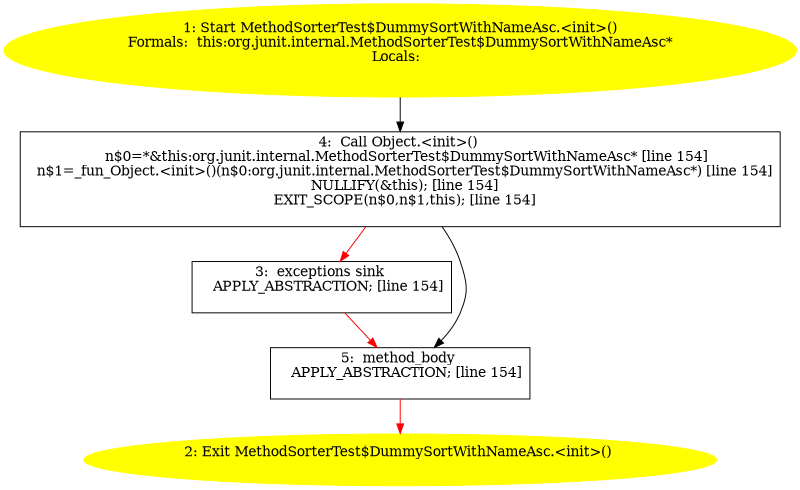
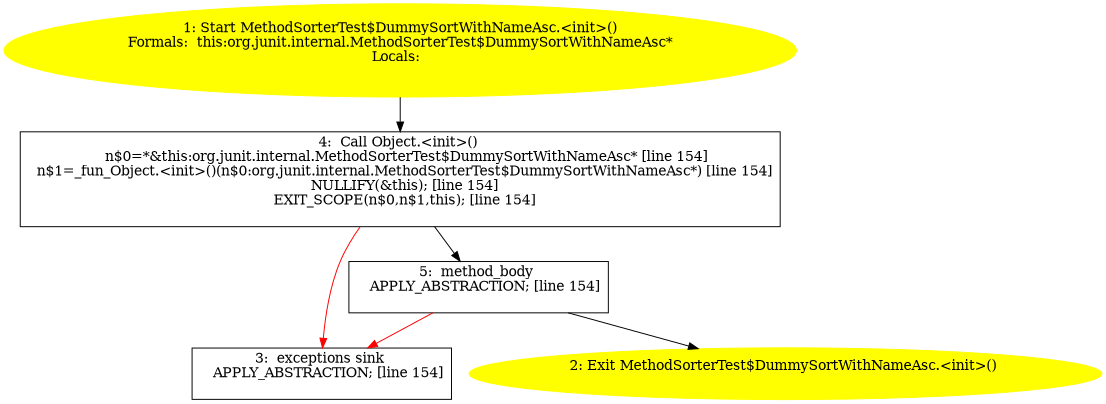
edge "3:  exceptions sink APPLY_ABSTRACTION; [line 154]" -> "5:  method_body APPLY_ABSTRACTION; [line 154]": reversed
edge "5:  method_body APPLY_ABSTRACTION; [line 154]" -> "2: Exit MethodSorterTest$DummySortWithNameAsc.<init>()": color red -> black
